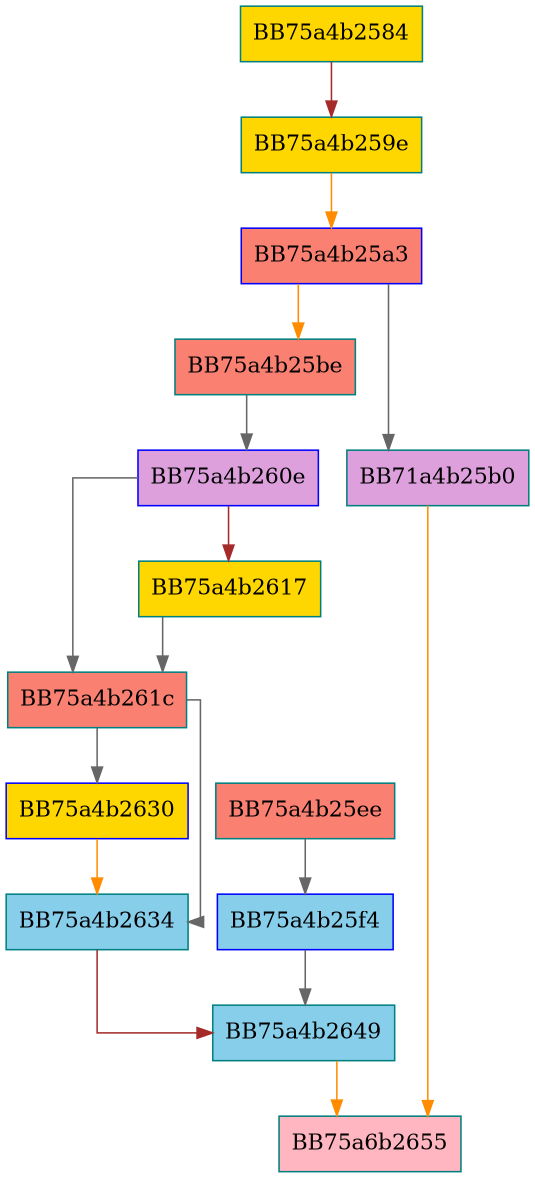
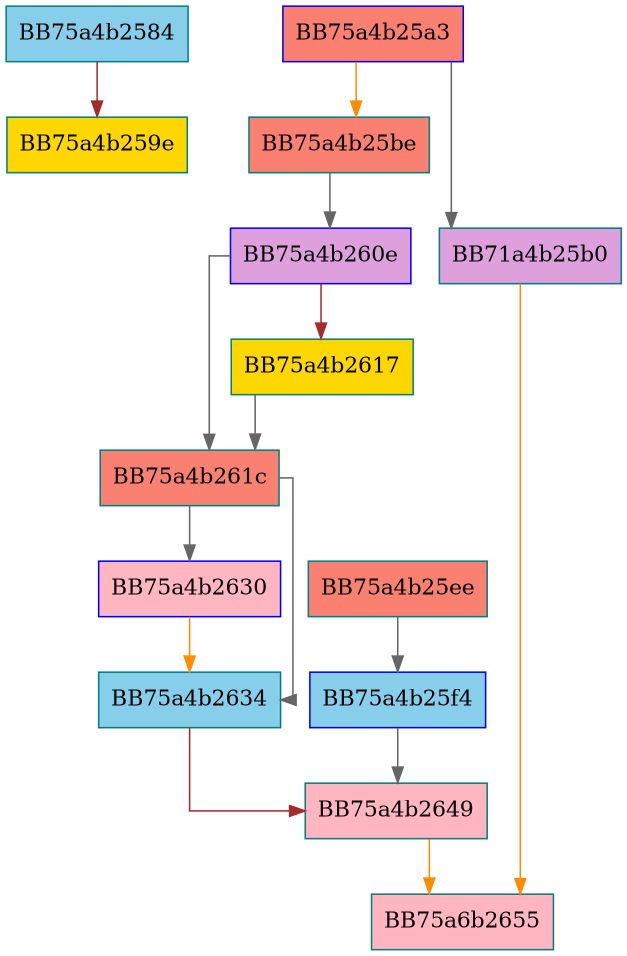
node "BB75a4b2584": fillcolor gold -> skyblue
edge "BB75a4b259e" -> "BB75a4b25a3": removed
node "BB75a4b2630": fillcolor gold -> lightpink
node "BB75a4b2649": fillcolor skyblue -> lightpink
